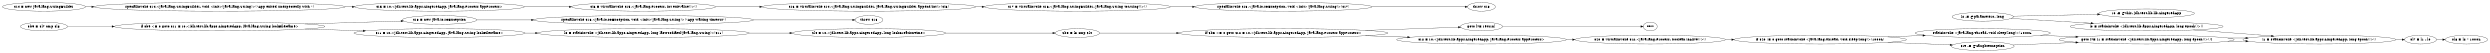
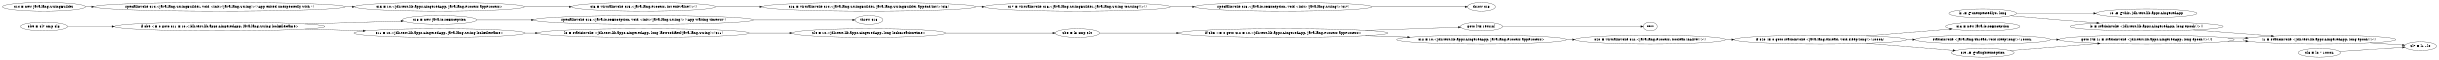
node "r0 := @this: jdk.test.lib.lib.LingeredApp": label "r0 := @this: jdk.test.lib.lib.LingeredApp" -> "r0 := @this: jdk.test.lib.apps.LingeredApp"
node "l2 := @parameter0: long": label "l2 := @parameter0: long" -> "l2 := @unexpectedly0: long"
node "$r3 = new java.io.IOException": added
edge "$l7 = l1 - l0" -> "$l8 = l2 * 1000L": reversed
